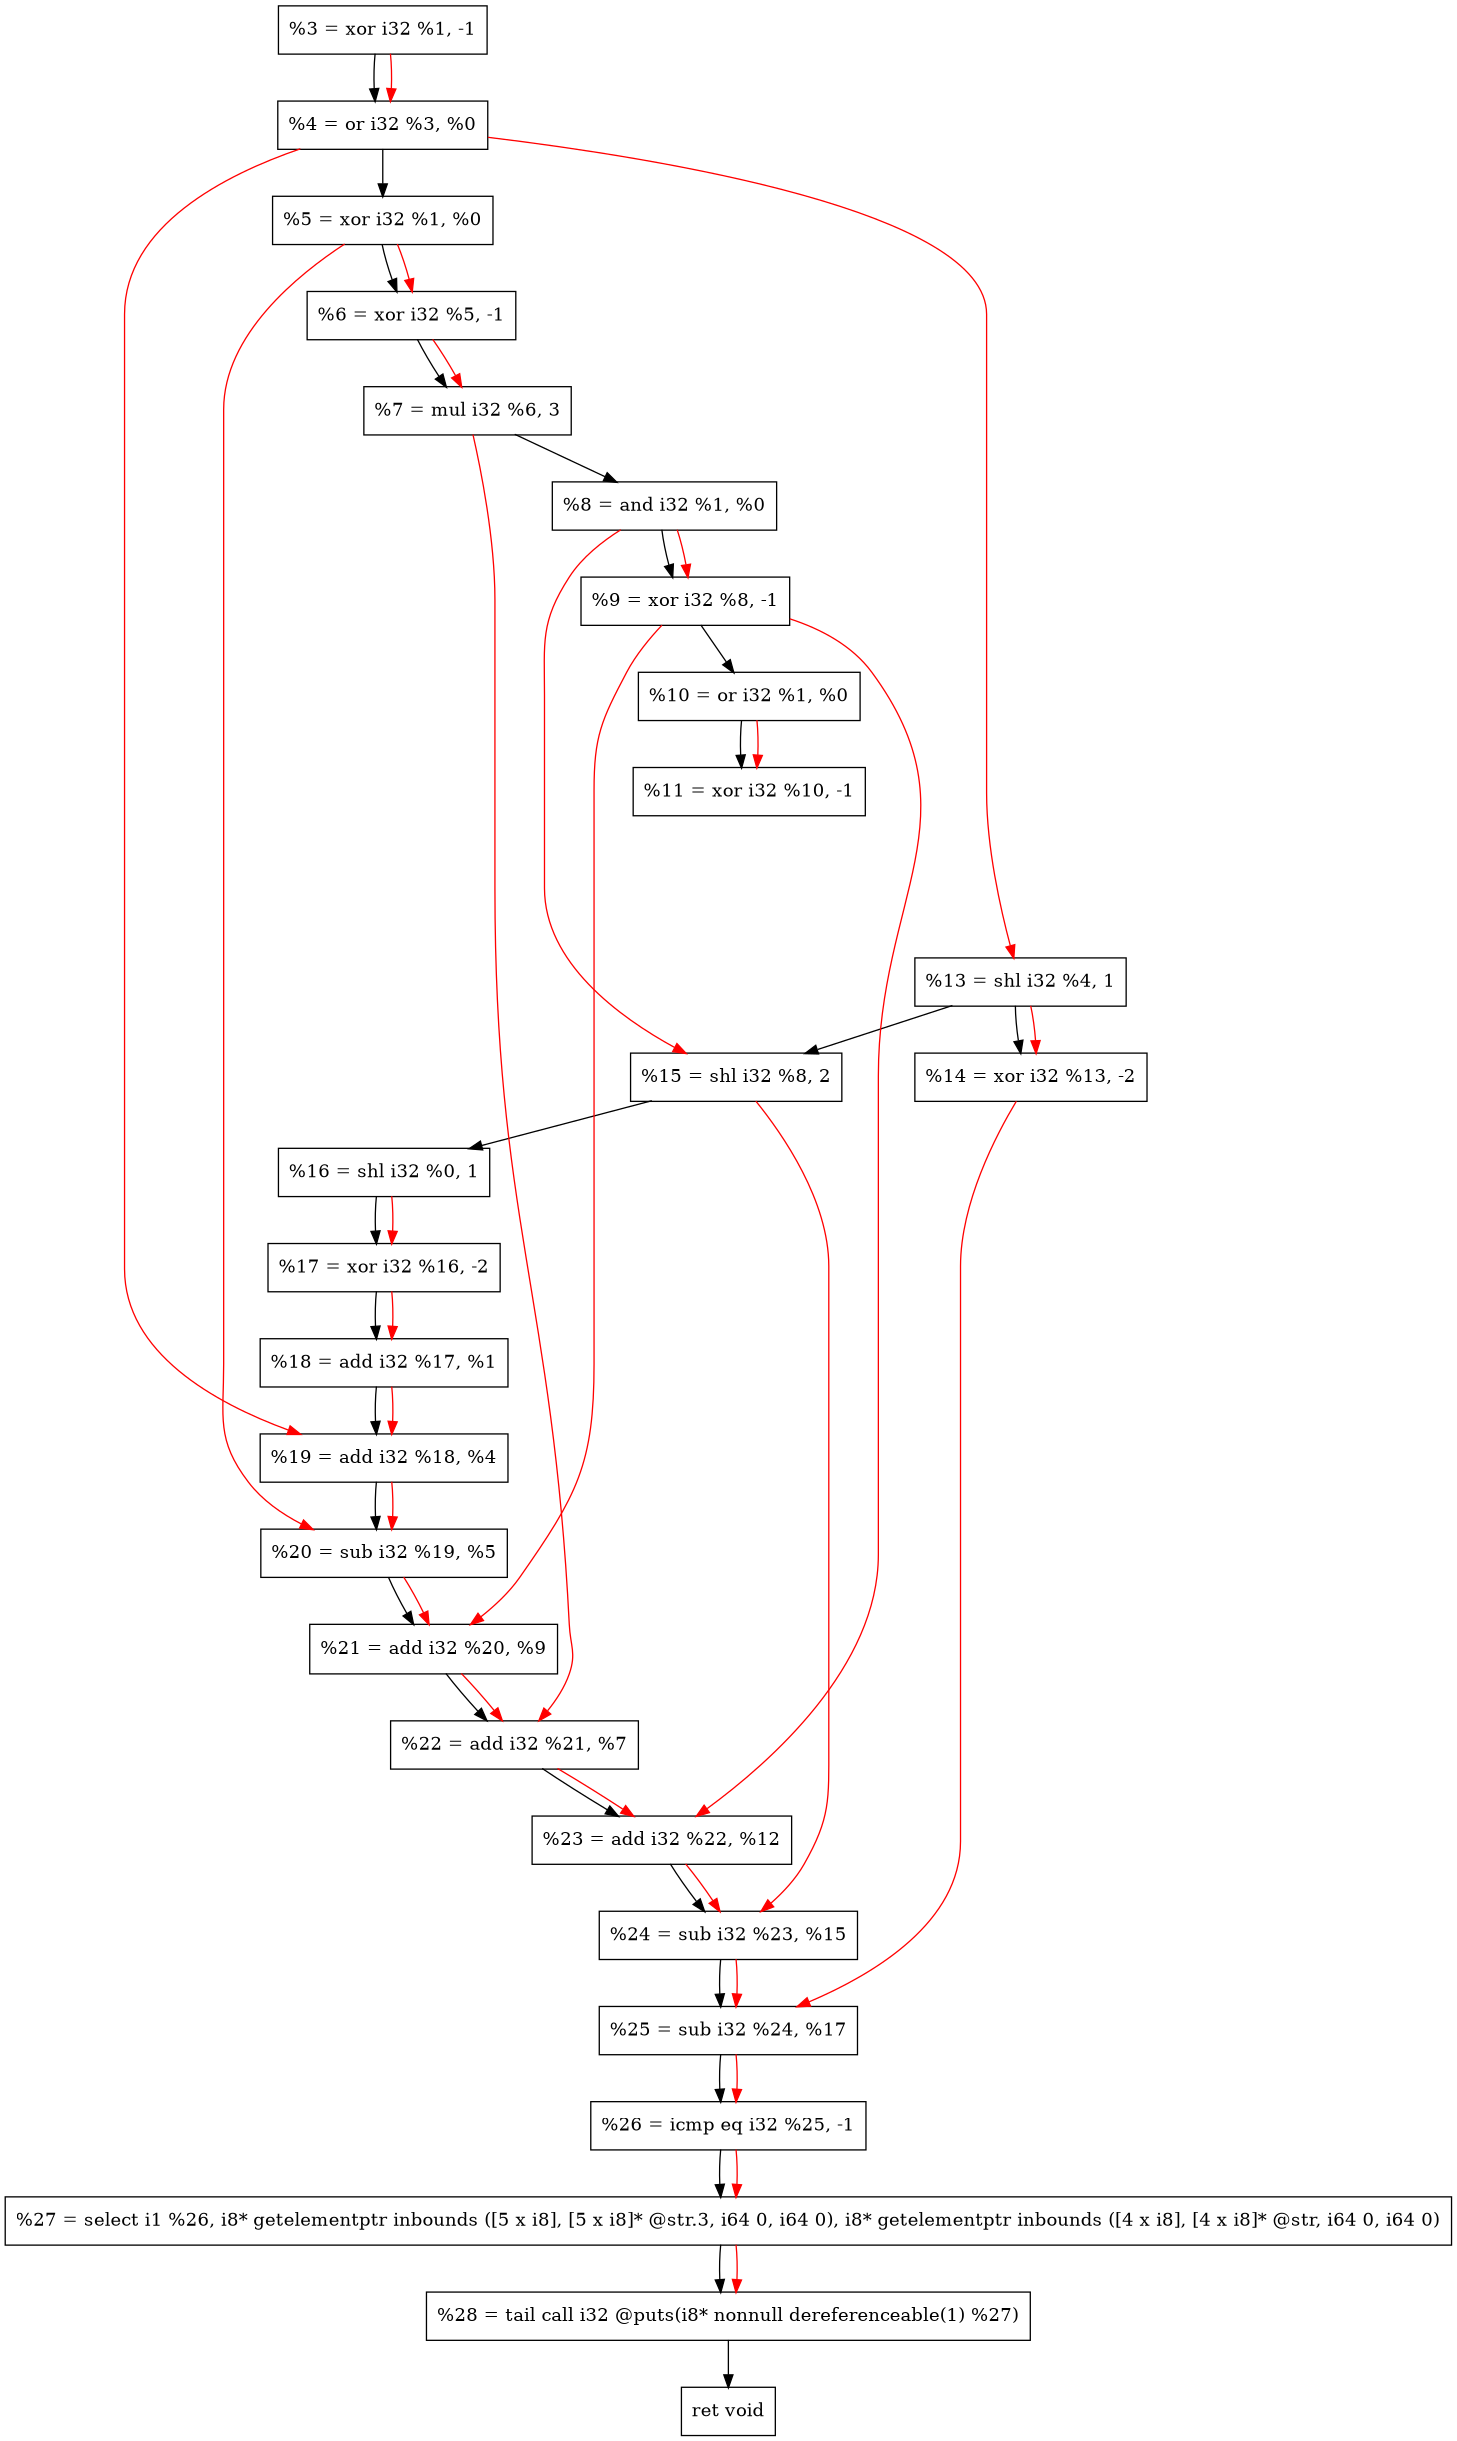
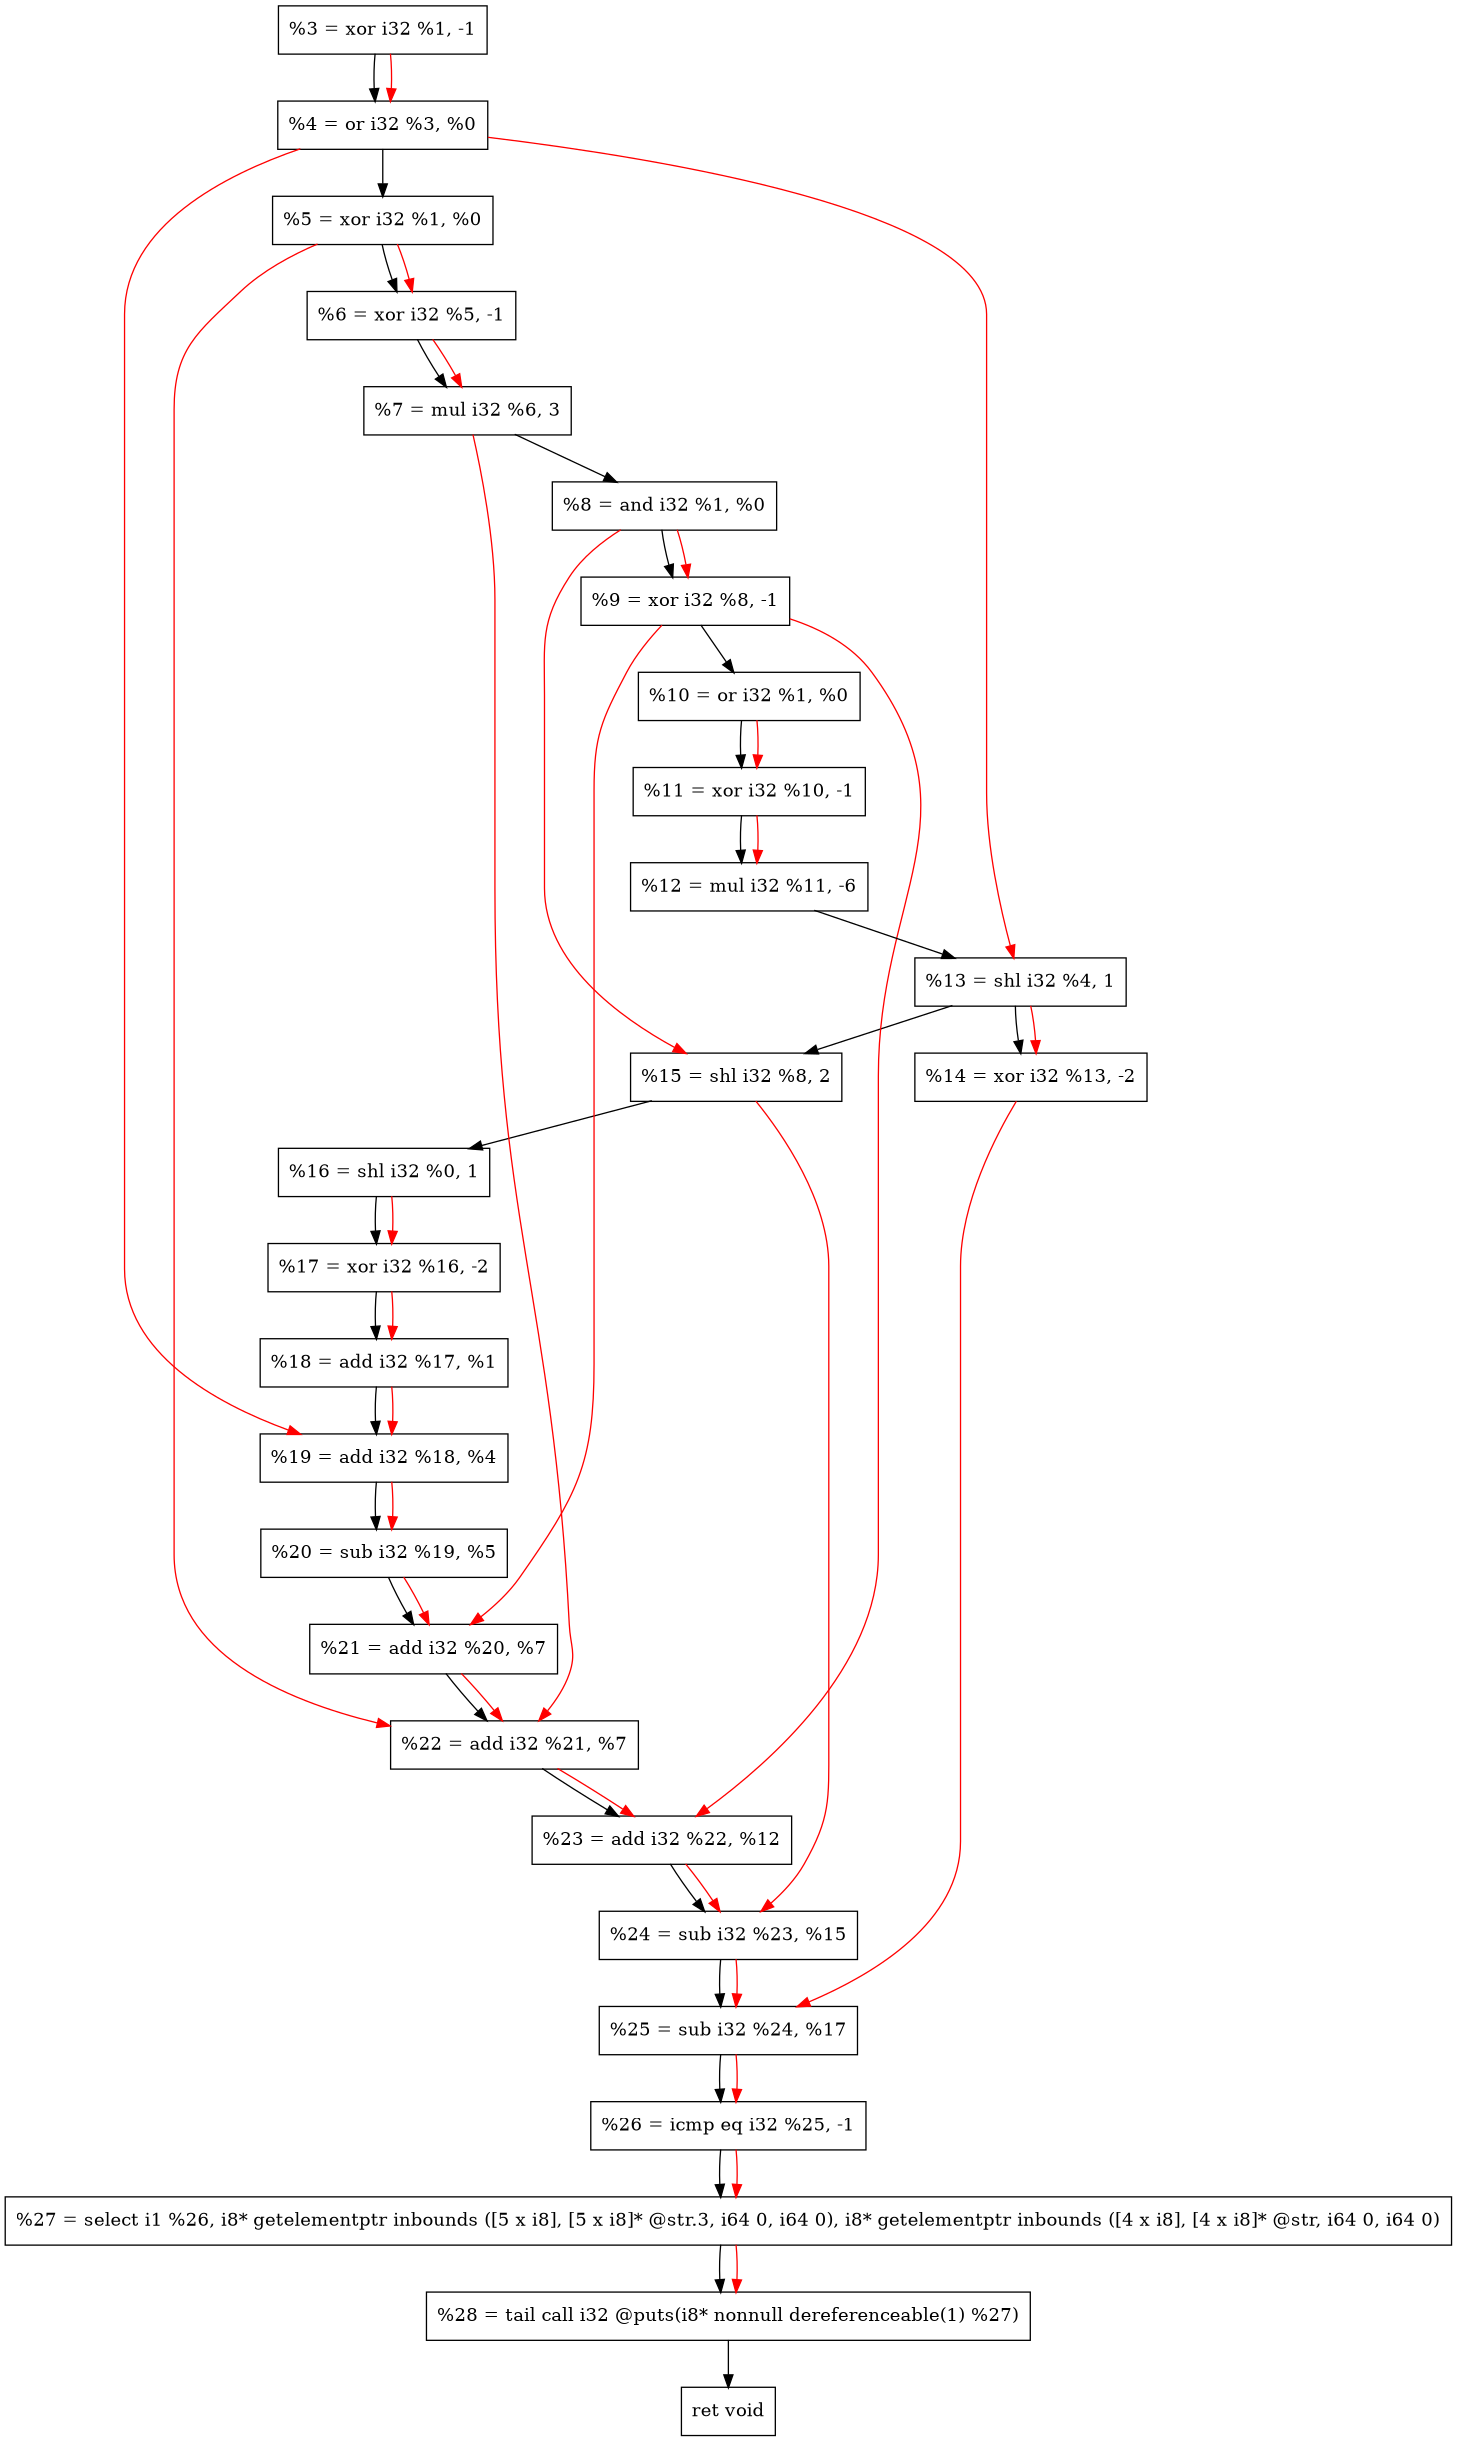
edge "%5 = xor i32 %1, %0" -> "%20 = sub i32 %19, %5": now "%5 = xor i32 %1, %0" -> "%22 = add i32 %21, %7"
node "%12 = mul i32 %11, -6": added
node "%21 = add i32 %20, %9": label "%21 = add i32 %20, %9" -> "%21 = add i32 %20, %7"
